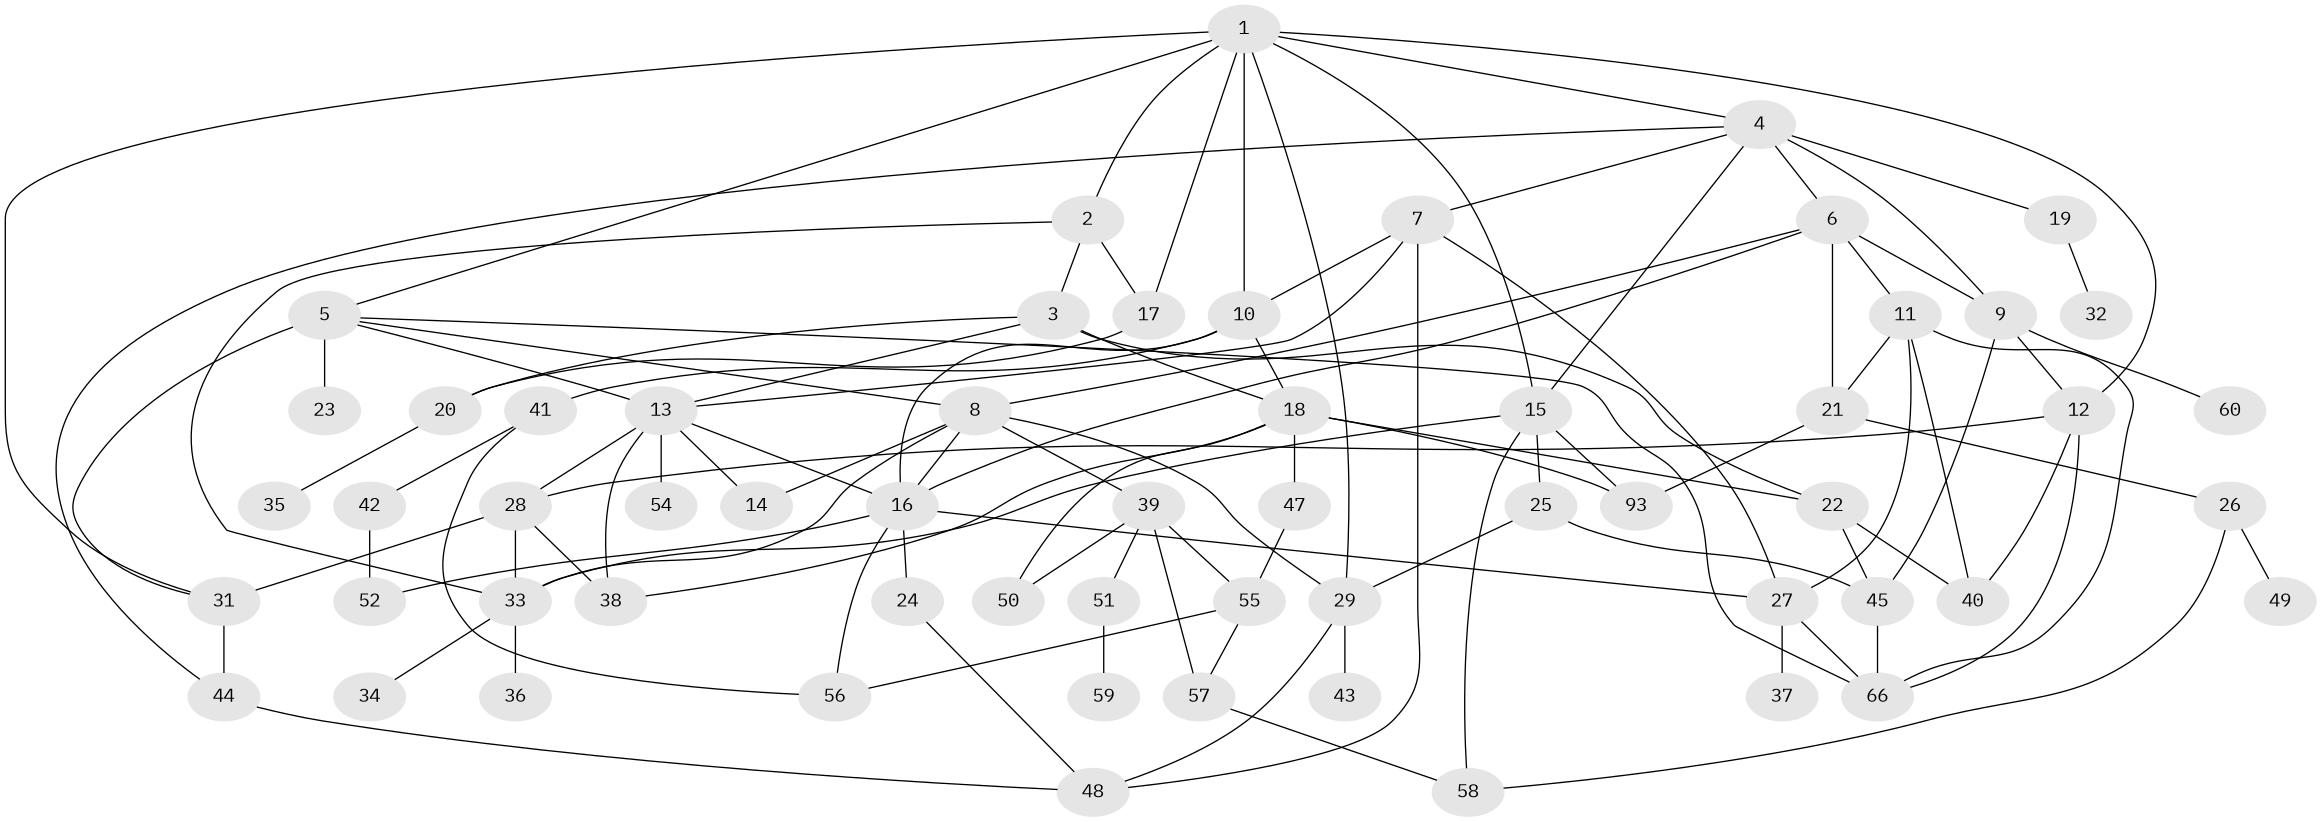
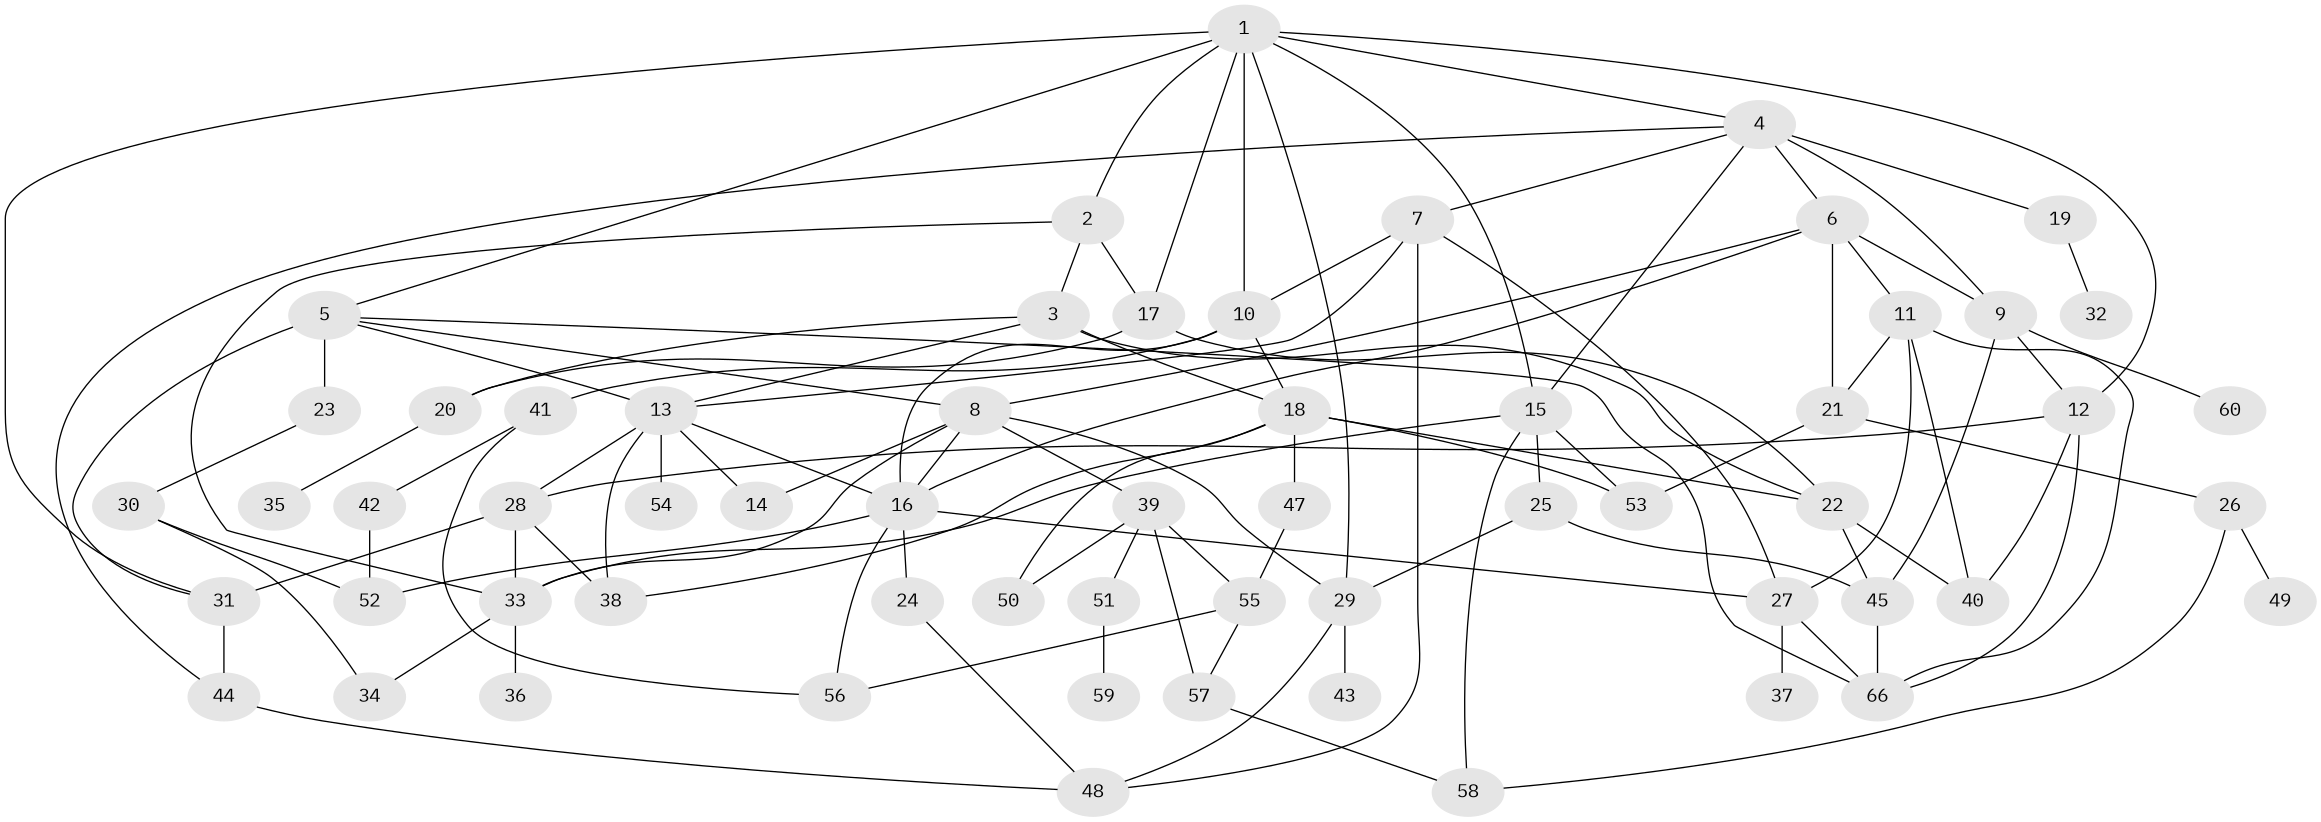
edge "17" -- "22": added
node "30": added
node "93": label "93" -> "53"
